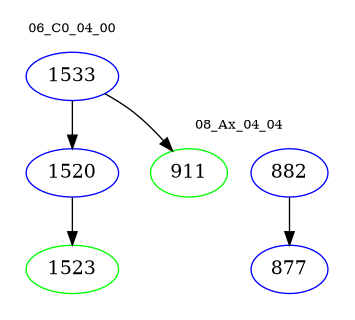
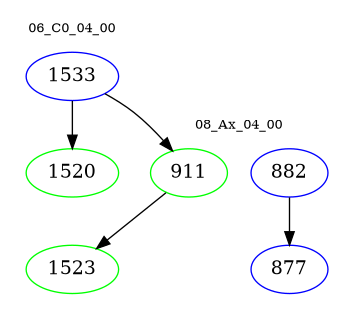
cluster "08_Ax_04_04": label "08_Ax_04_04" -> "08_Ax_04_00"
node "1520": color blue -> green
edge "1520" -> "1523": now "911" -> "1523"
